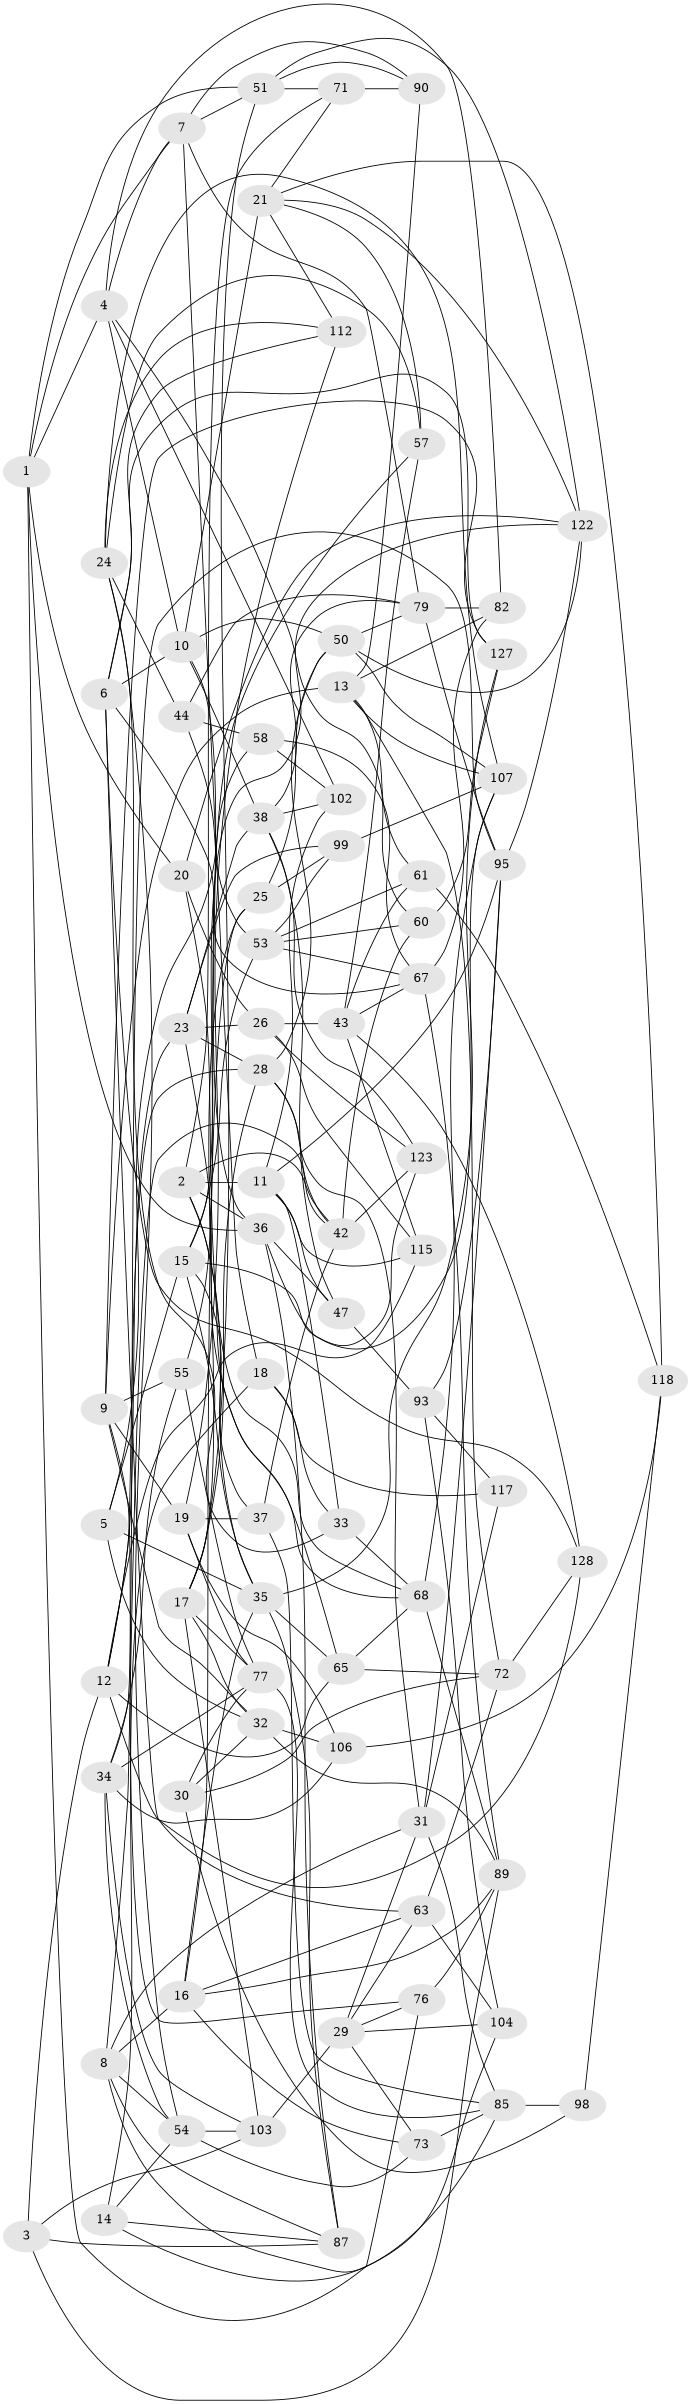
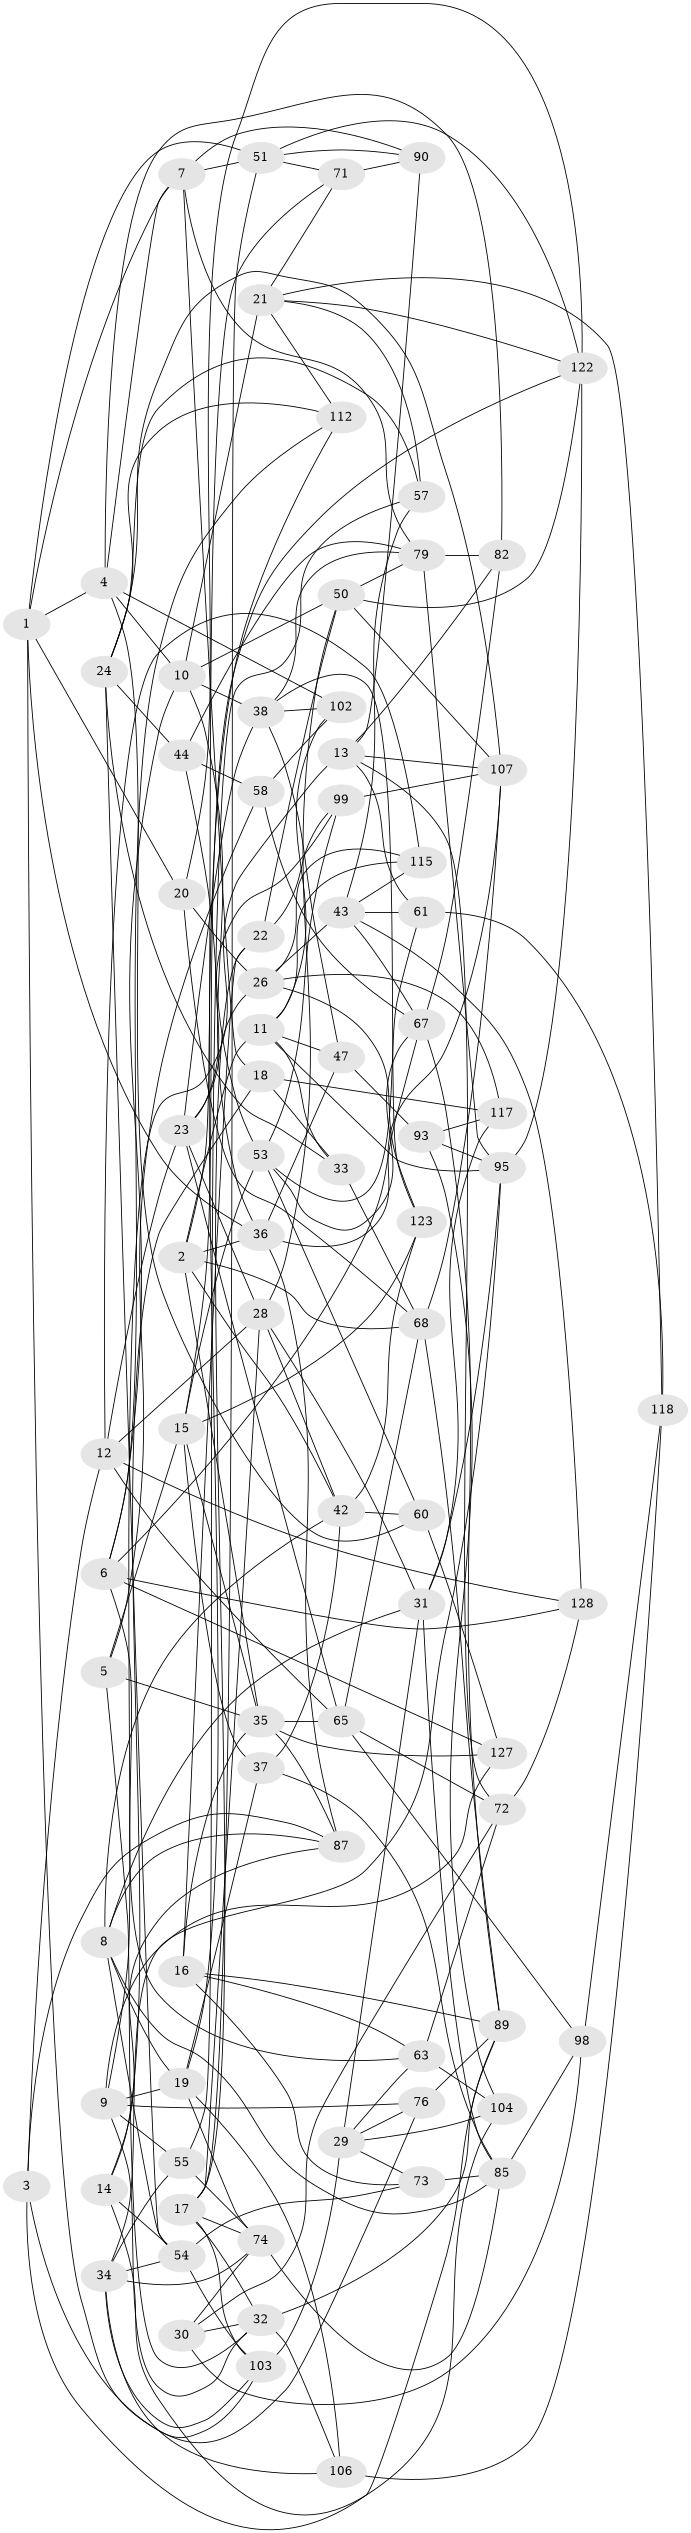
node "25": label "25" -> "22"
edge "26" -- "117": added
node "77": label "77" -> "74"
edge "65" -- "98": added
edge "16" -- "8": now "19" -- "8"
